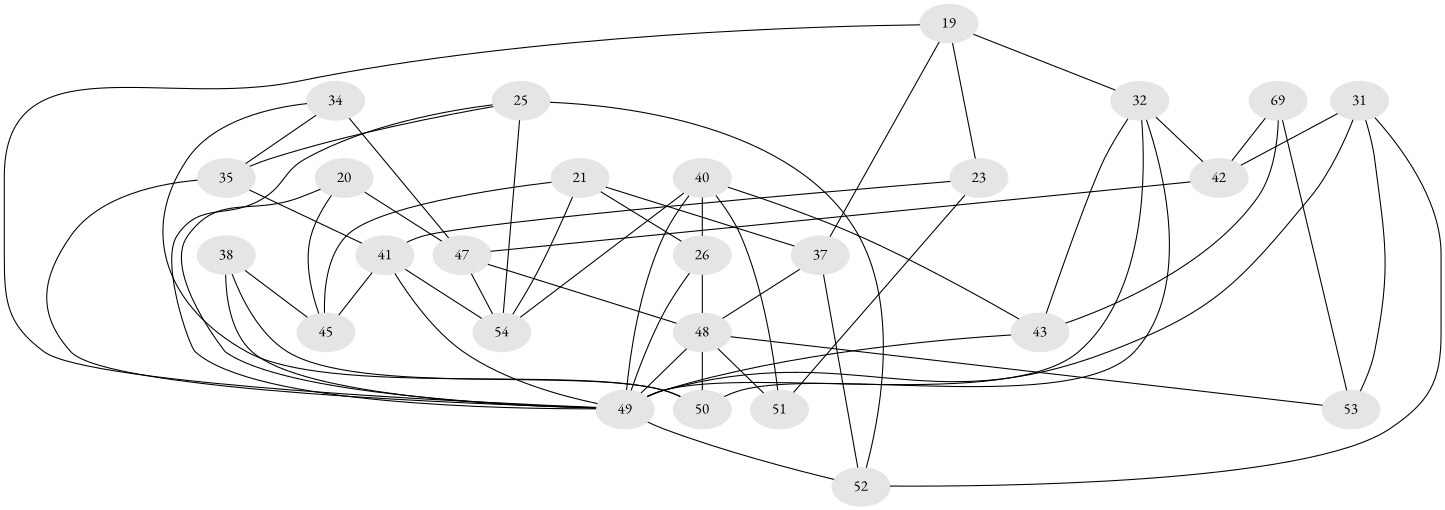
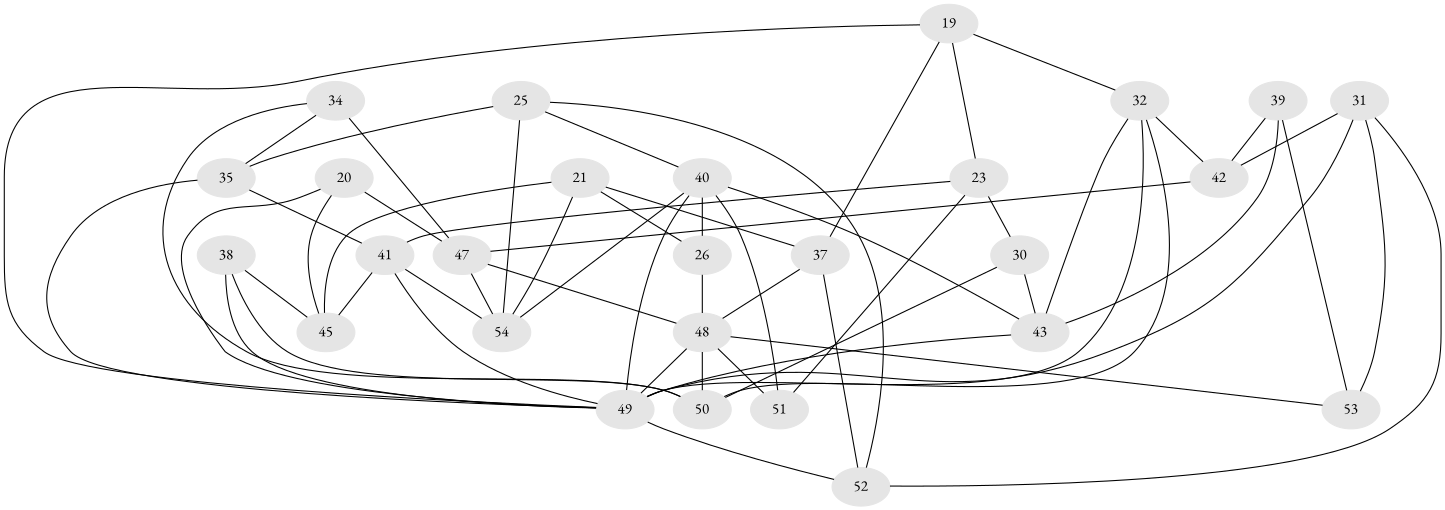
node "69": label "69" -> "39"
node "30": added
edge "25" -- "49": now "25" -- "40"
edge "26" -- "49": removed
